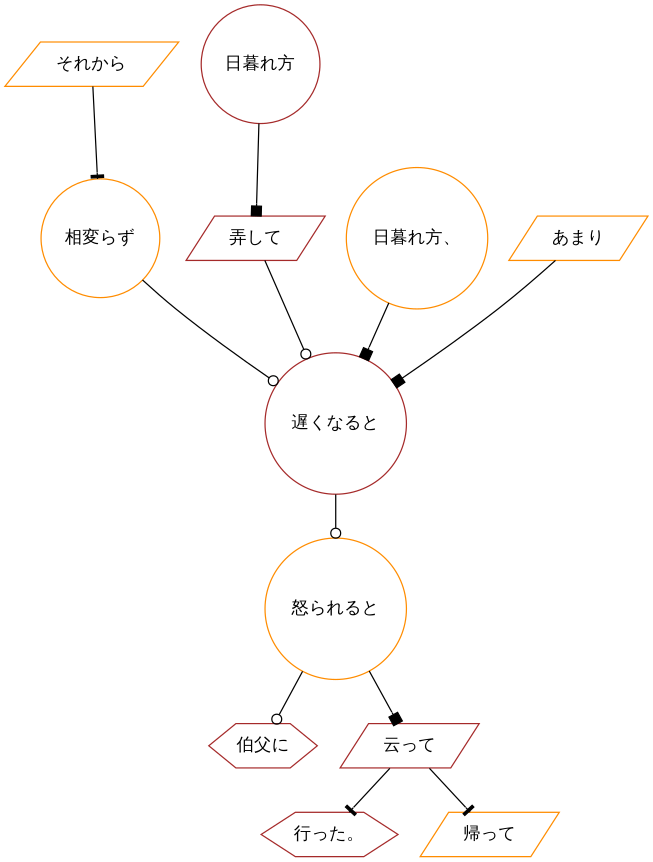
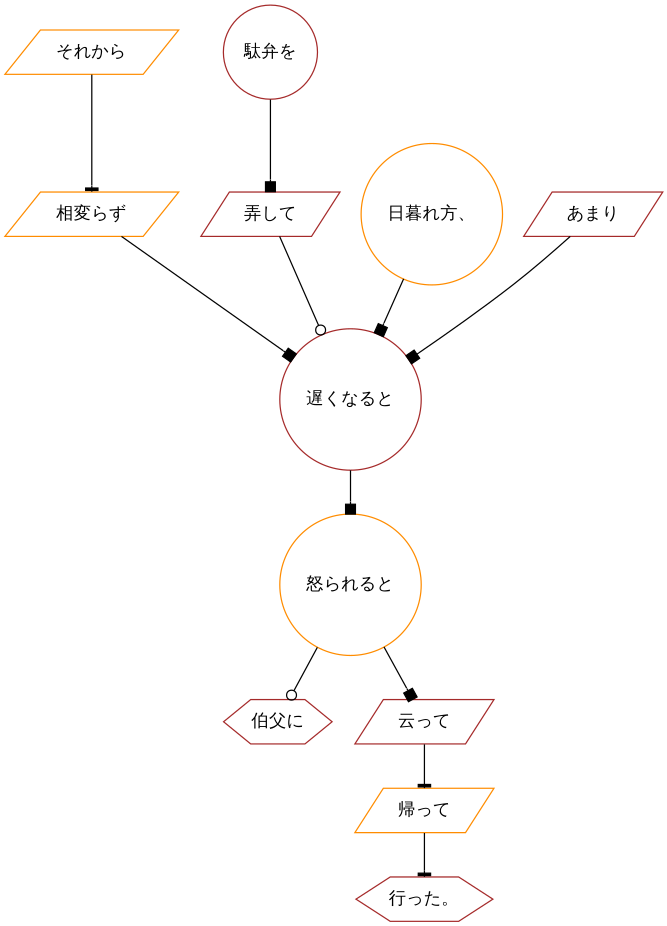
node "日暮れ方": label "日暮れ方" -> "駄弁を"
node "相変らず": shape circle -> parallelogram
node "あまり": color darkorange -> brown
edge "相変らず" -> "遅くなると": arrowhead odot -> box
edge "遅くなると" -> "怒られると": arrowhead odot -> box
edge "云って" -> "行った。": now "帰って" -> "行った。"
